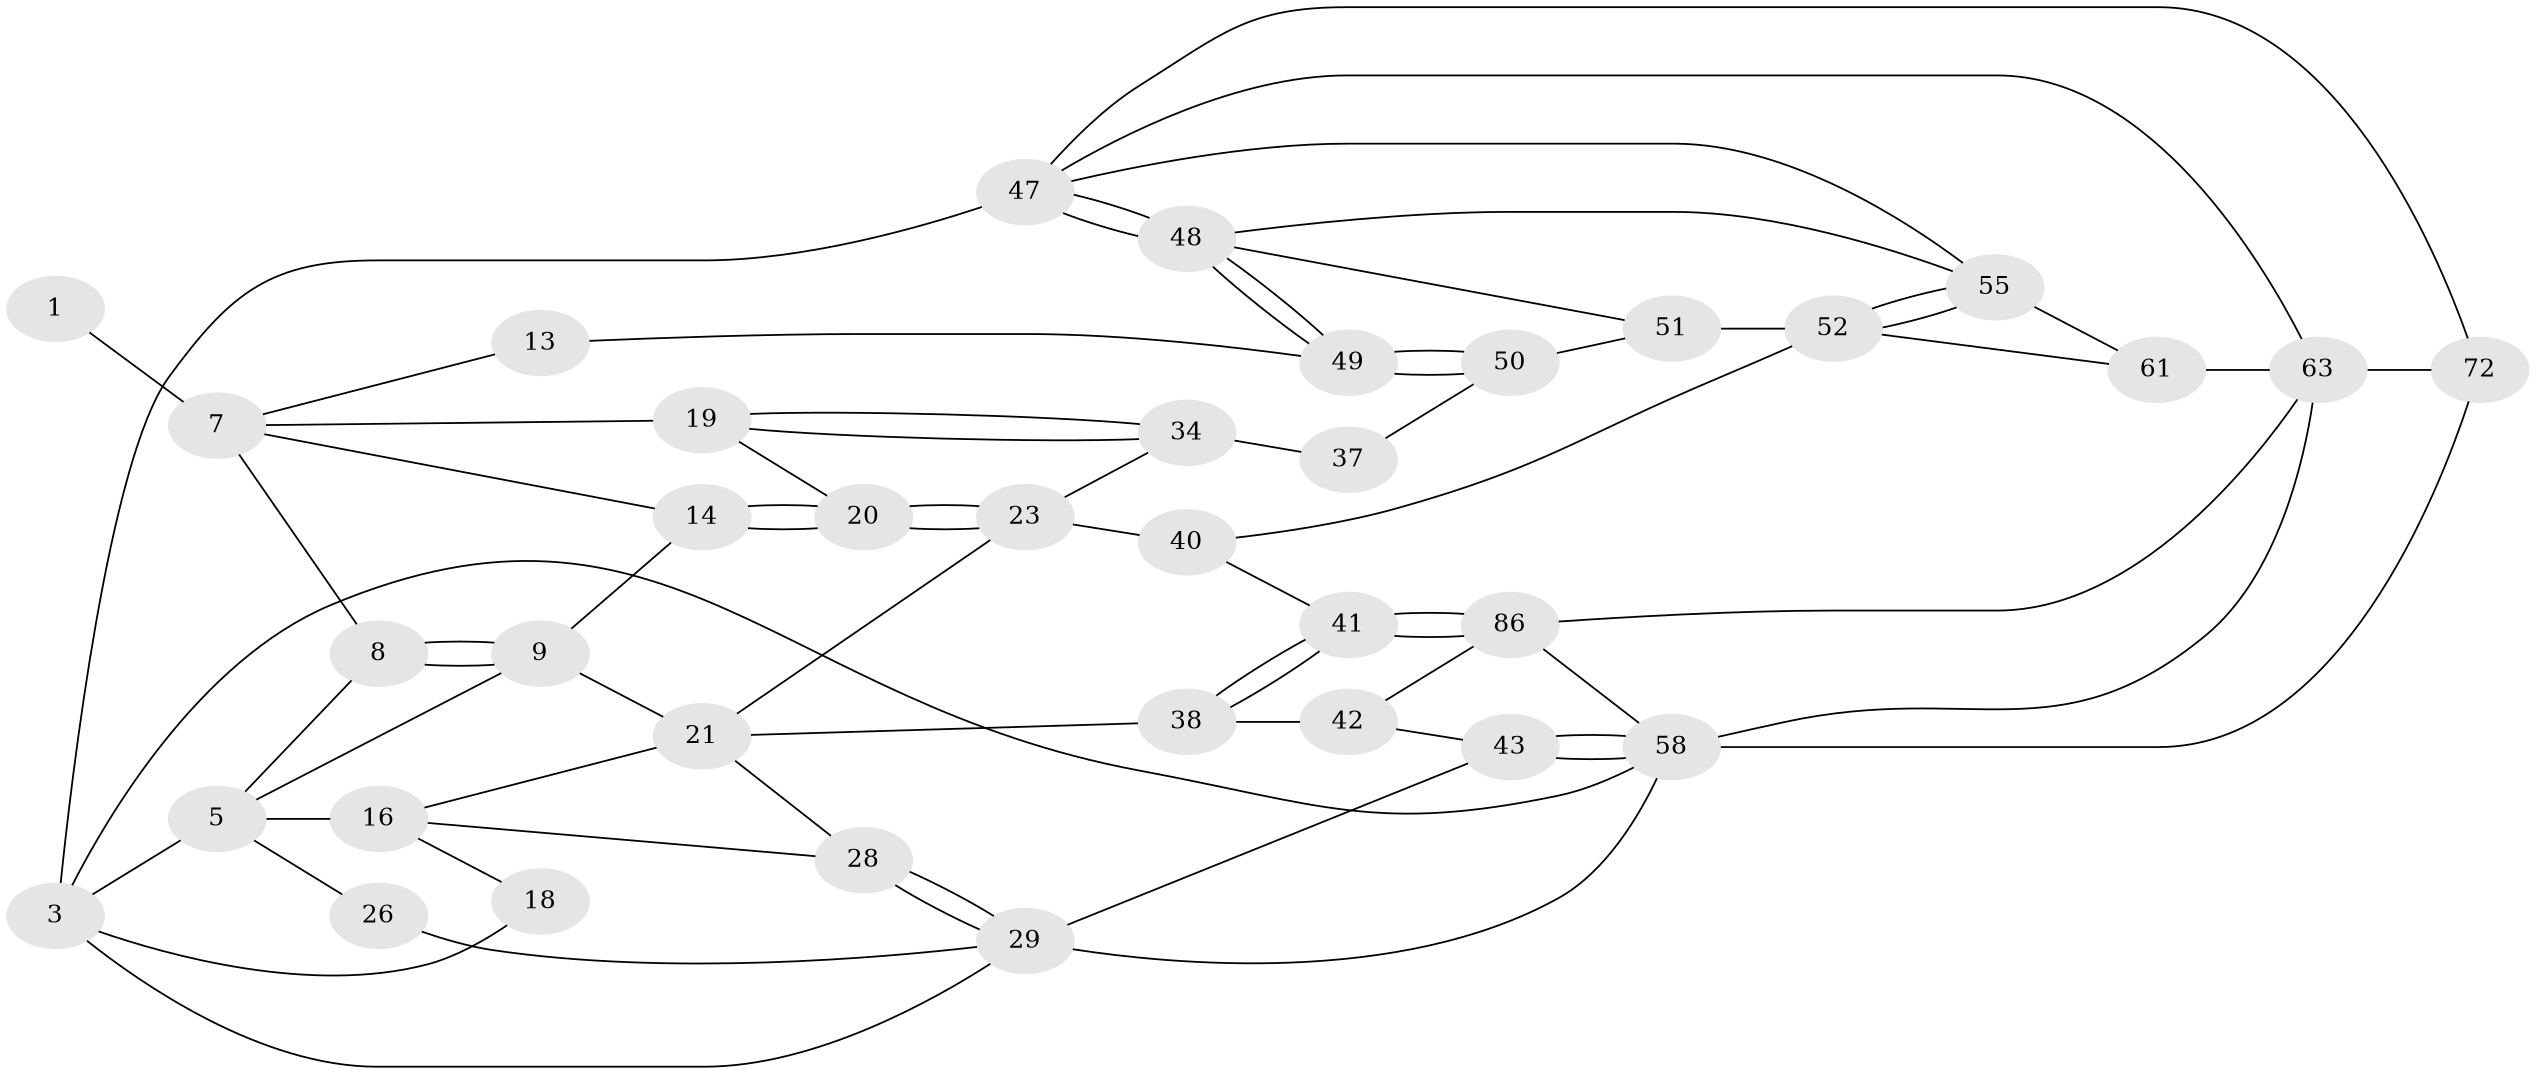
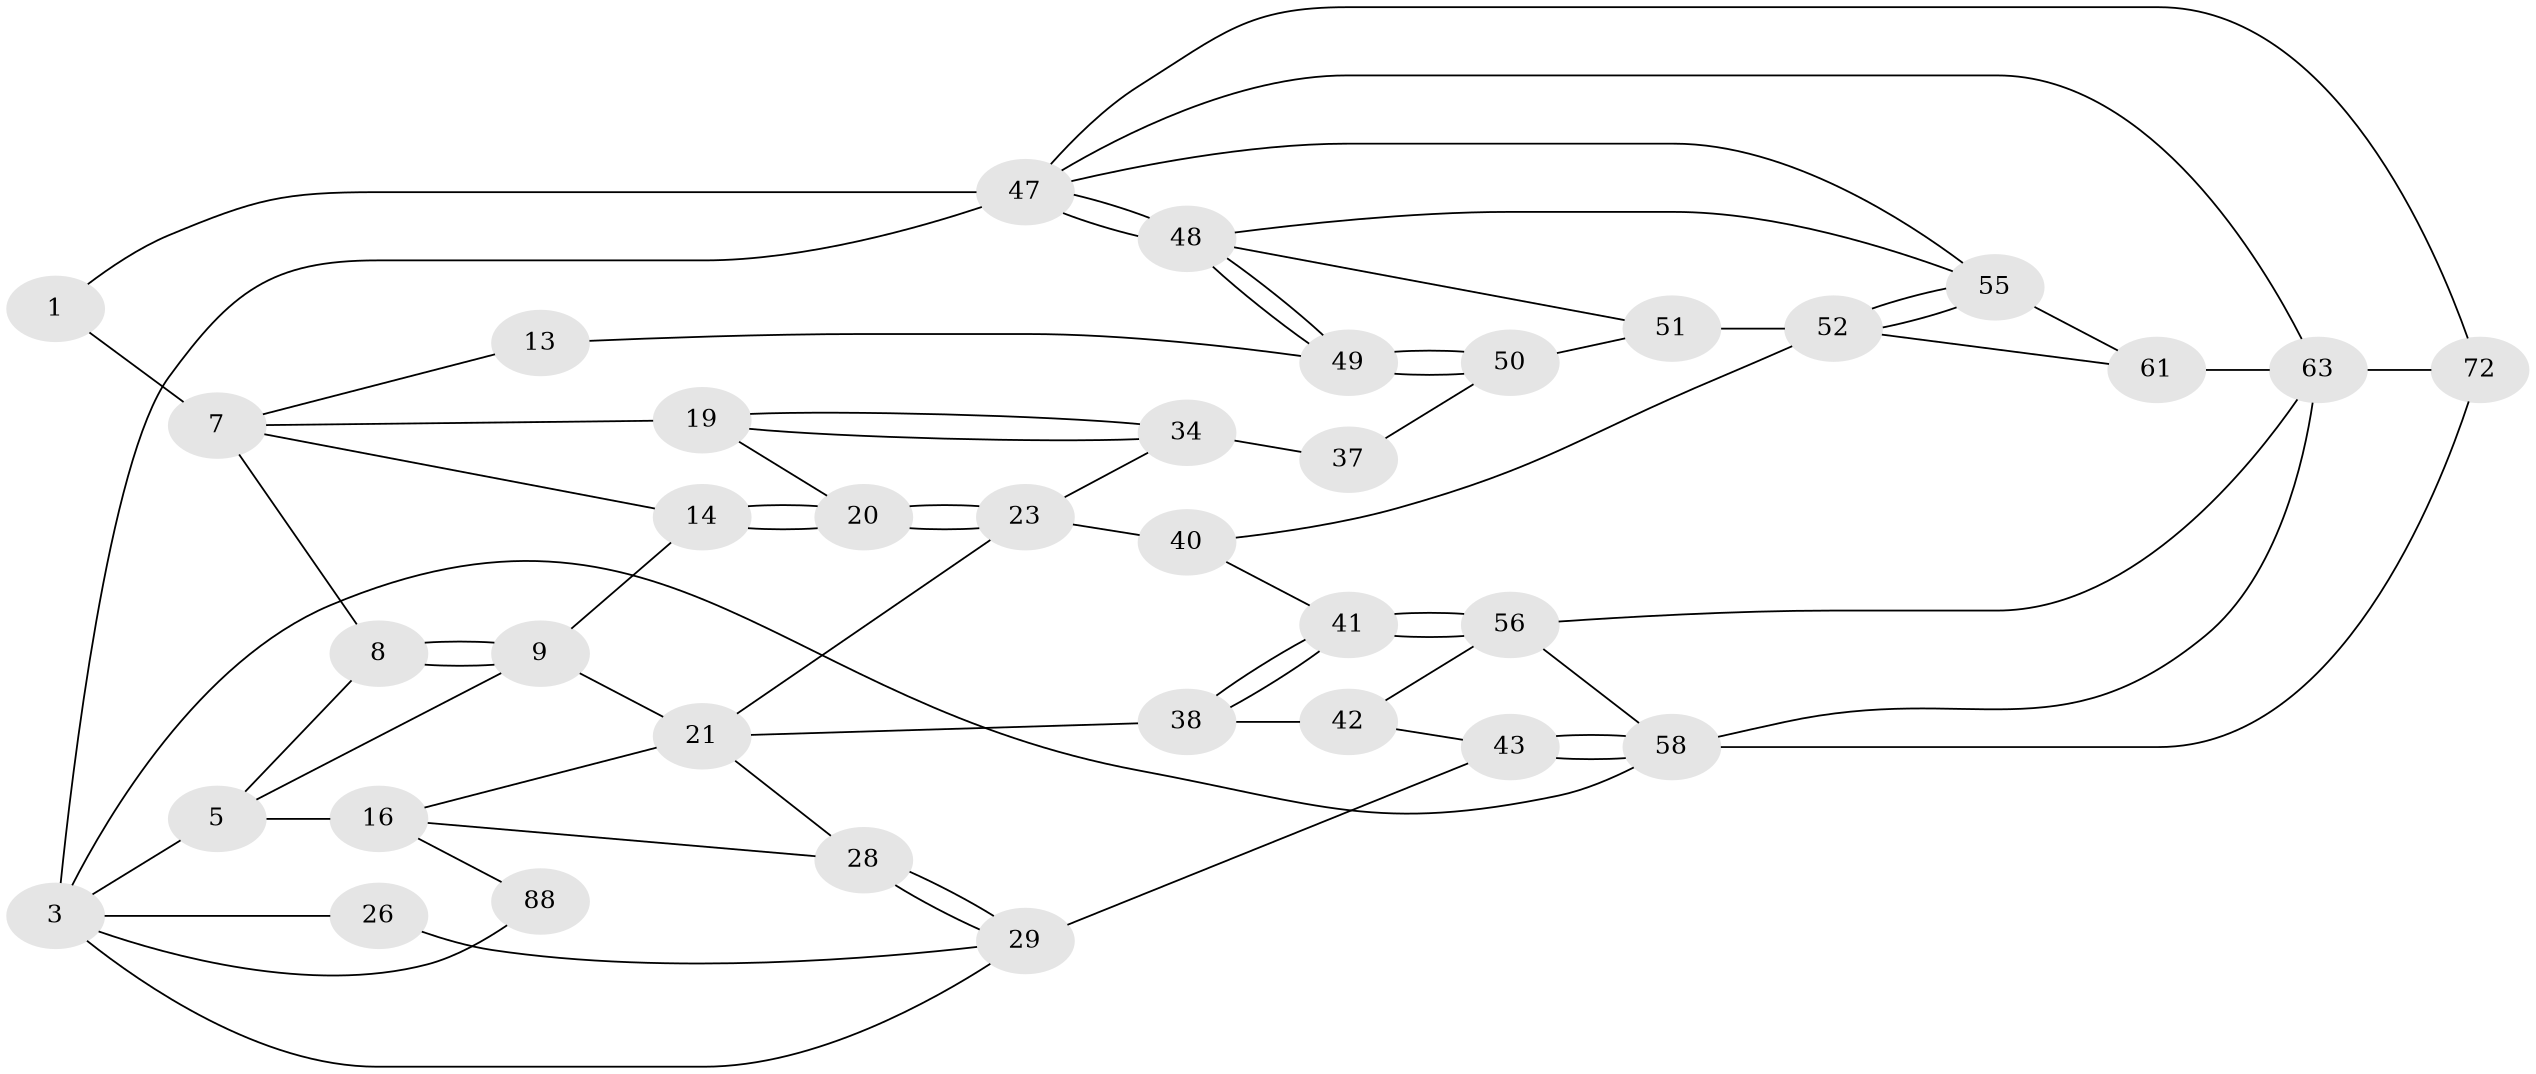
edge "47" -- "1": added
node "86": label "86" -> "56"
edge "5" -- "26": now "3" -- "26"
node "18": label "18" -> "88"
edge "58" -- "29": removed
